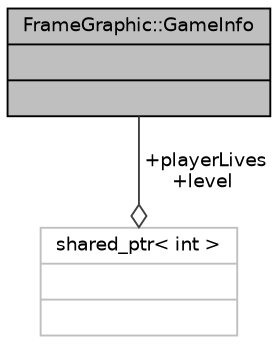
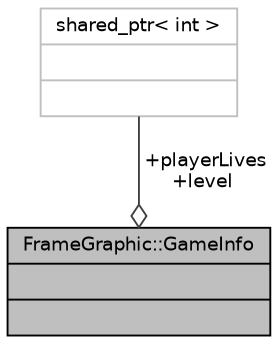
edge "FrameGraphic::GameInfo" -> "shared_ptr< int >": reversed
